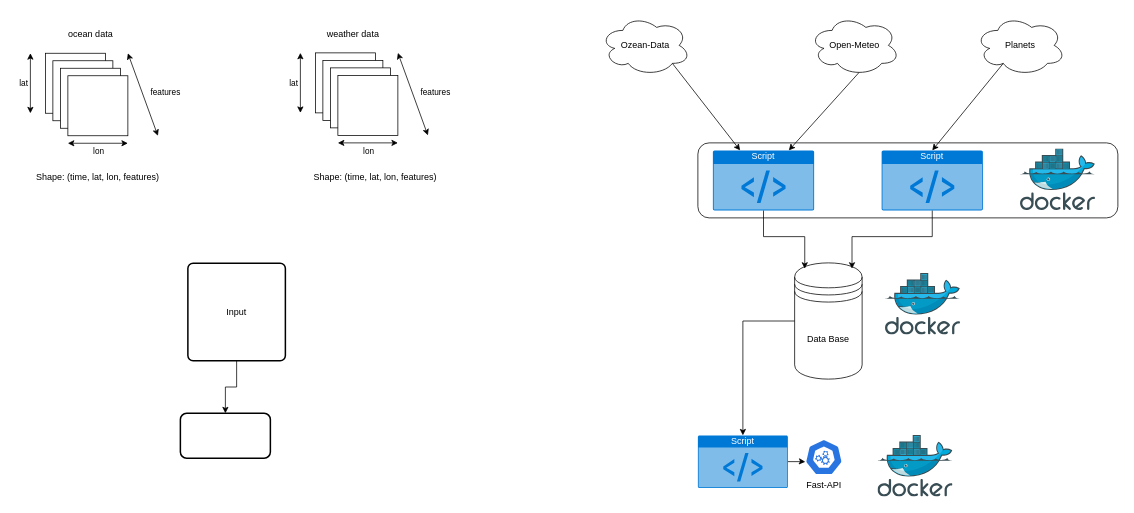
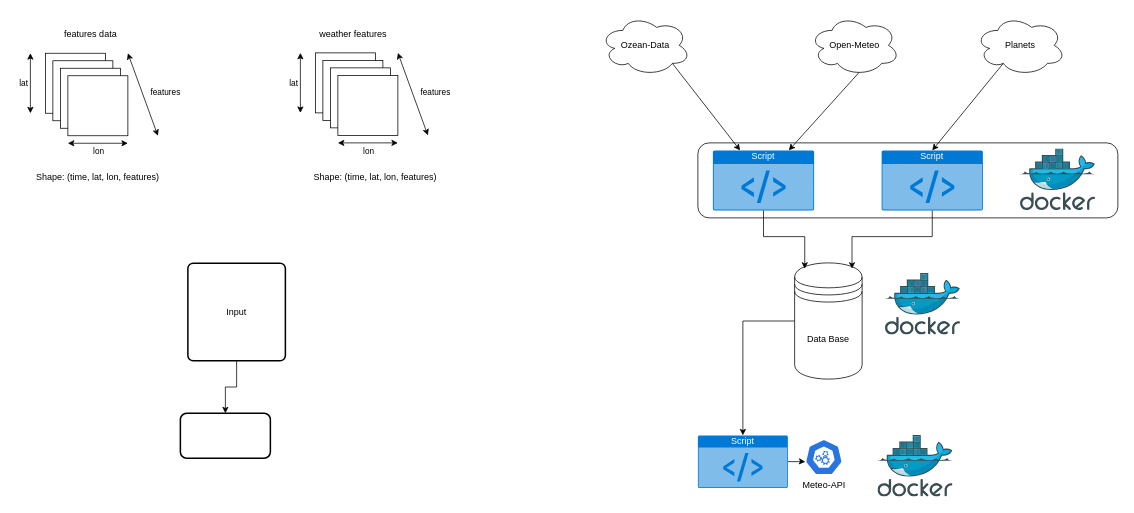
node "ocean data": label "ocean data" -> "features data"
node "weather data": label "weather data" -> "weather features"
node "Fast-API": label "Fast-API" -> "Meteo-API"
